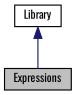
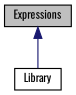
edge "Expressions" -> "Library": reversed
